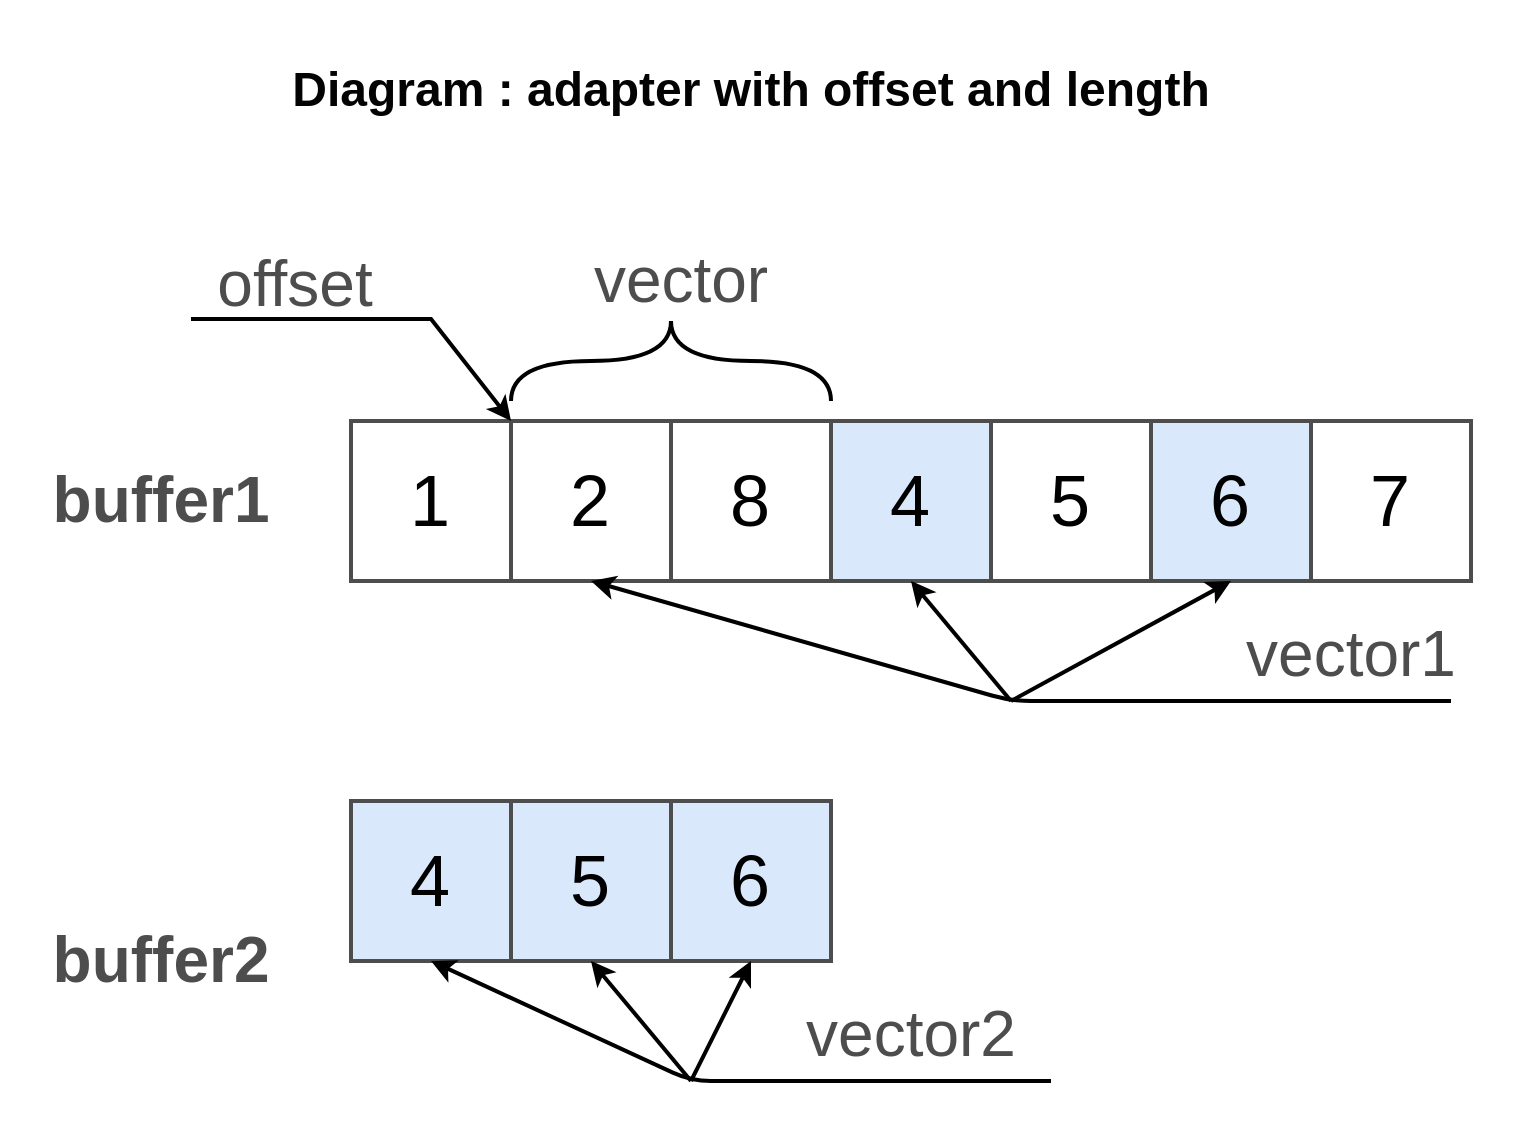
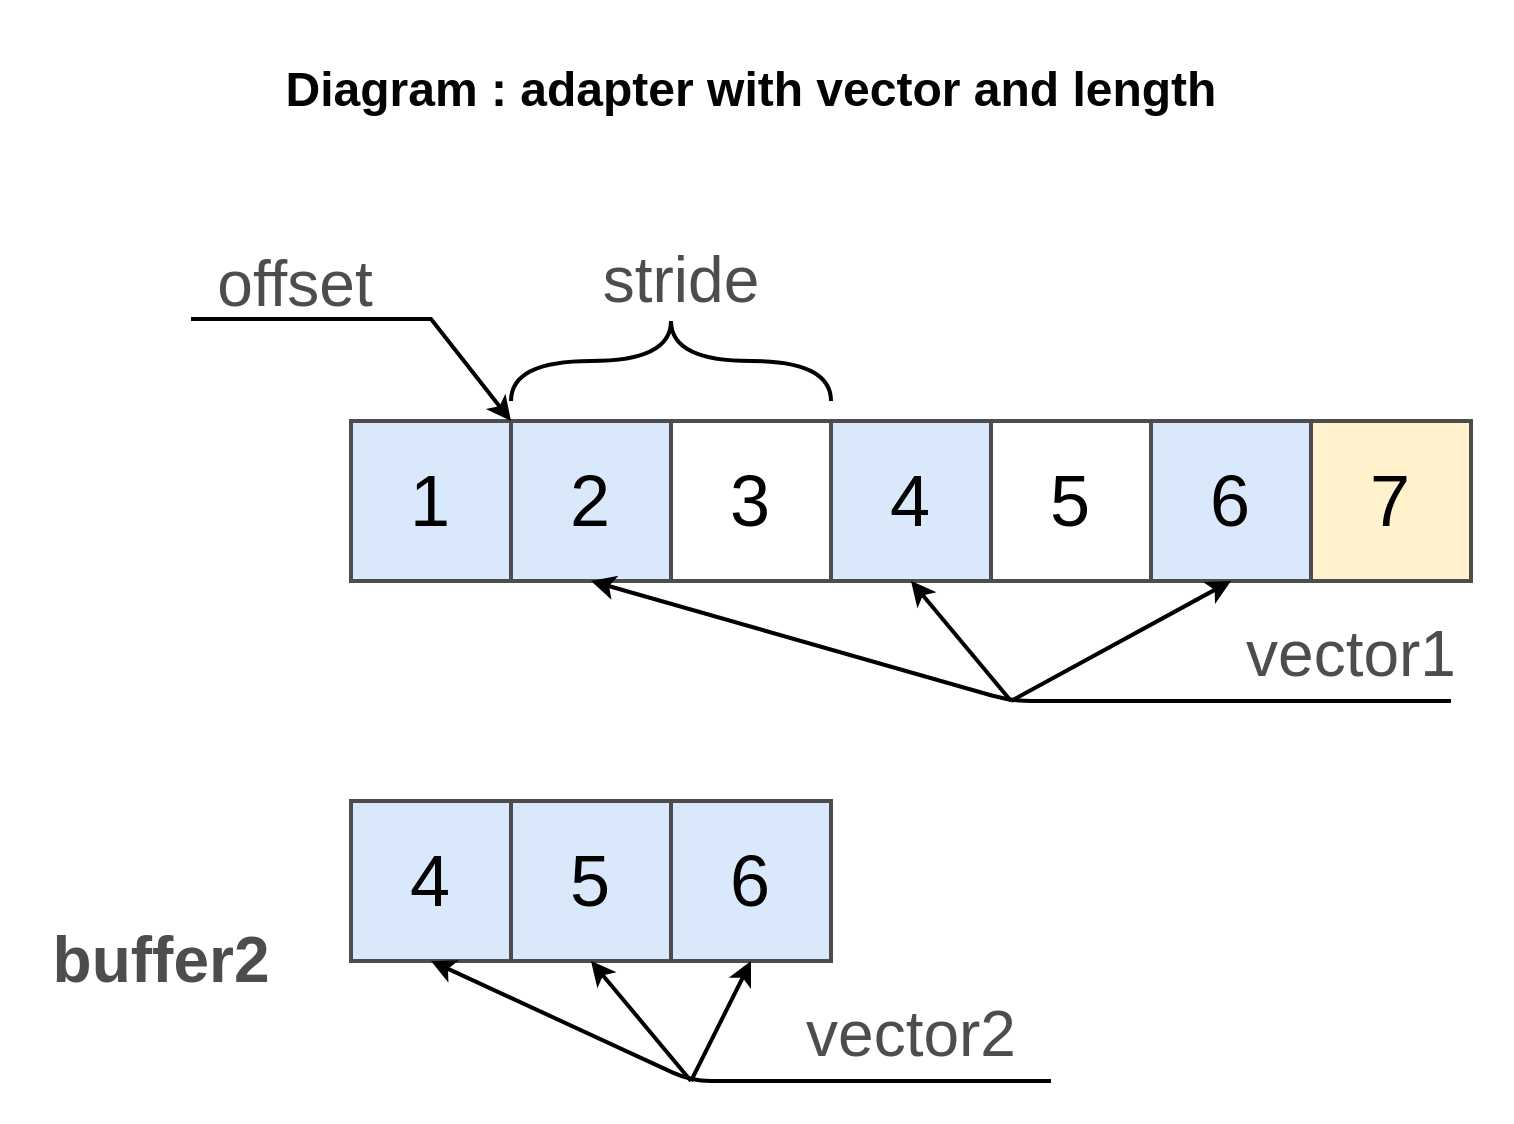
node "Diagram : adapter with offset and length": label "Diagram : adapter with offset and length" -> "Diagram : adapter with vector and length"
node "vector": label "vector" -> "stride"
node "buffer1": removed
node "1": fillcolor #ffffff -> #dae8fc
node "2": fillcolor #ffffff -> #dae8fc
node "8": label "8" -> "3"
node "7": fillcolor #ffffff -> #fff2cc
